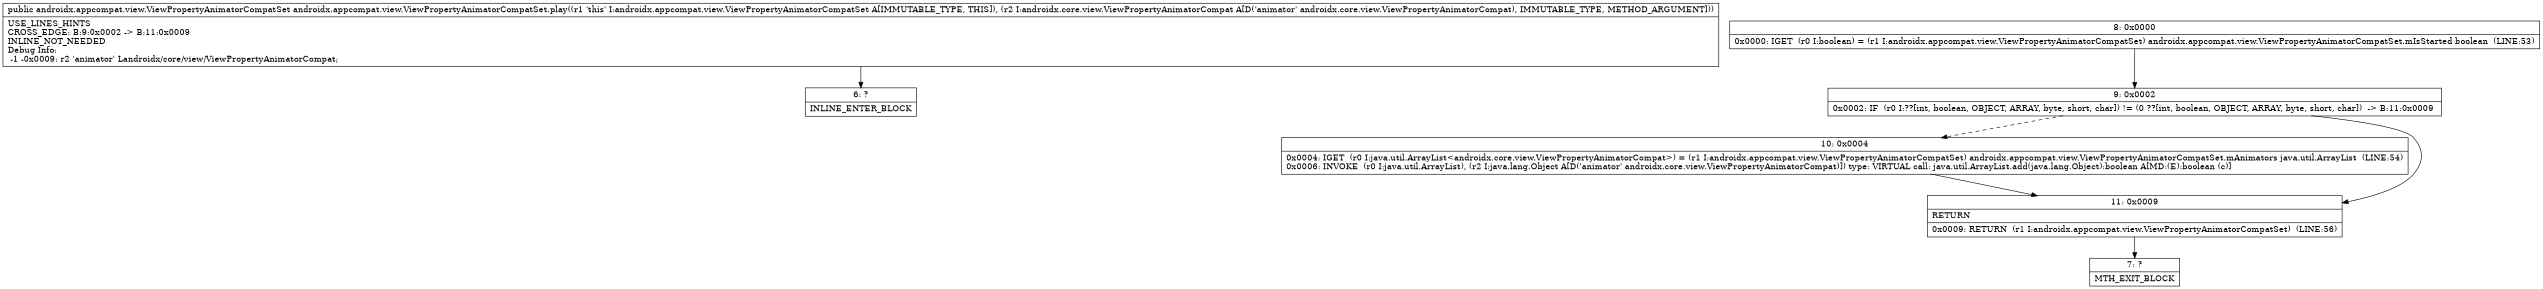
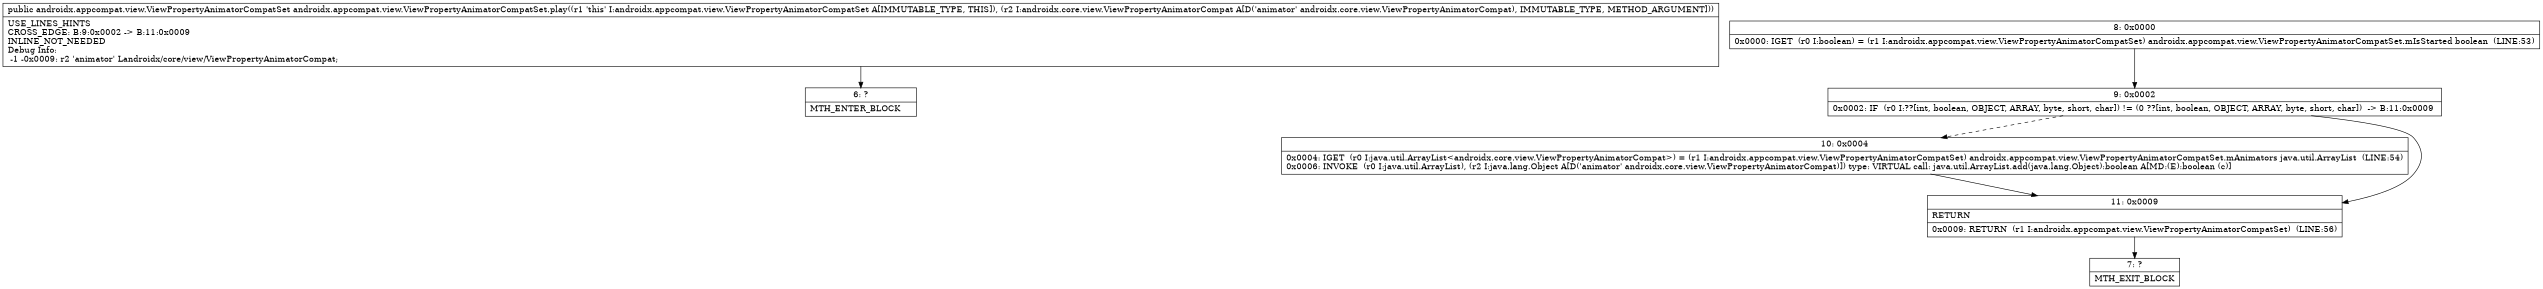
node "6: ?": text "INLINE_ENTER_BLOCK" -> "MTH_ENTER_BLOCK"
